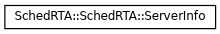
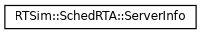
node "SchedRTA::SchedRTA::ServerInfo": label "SchedRTA::SchedRTA::ServerInfo" -> "RTSim::SchedRTA::ServerInfo"
